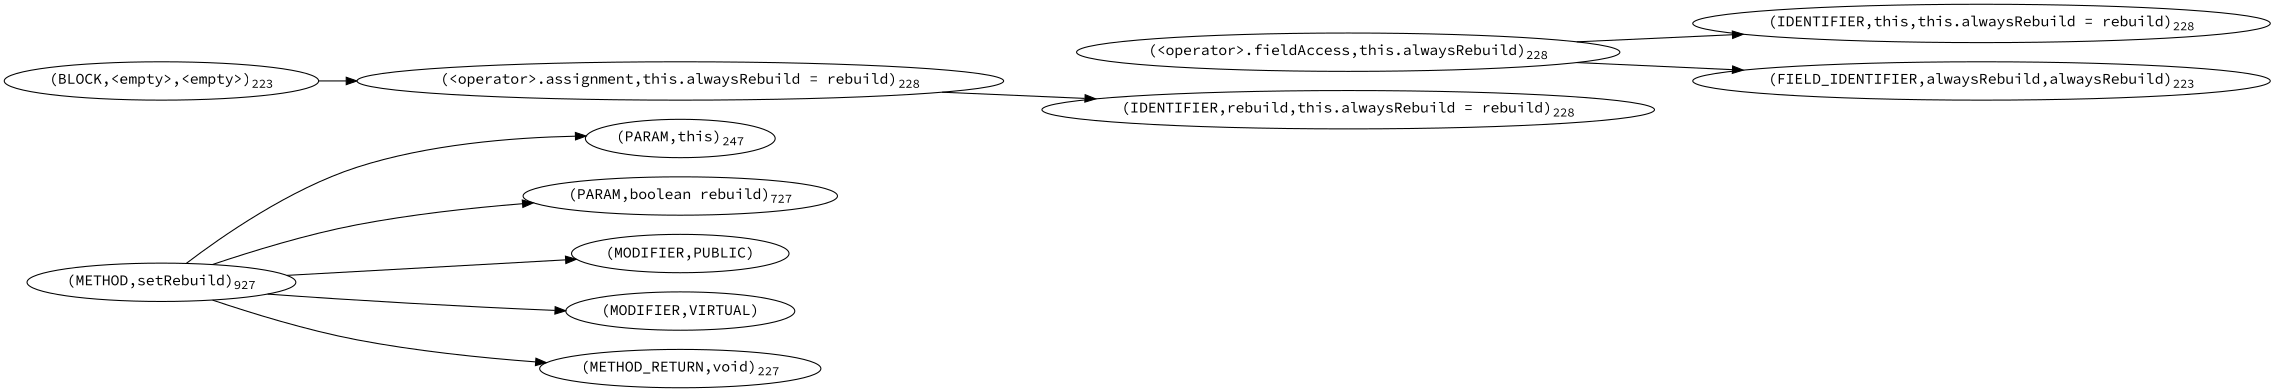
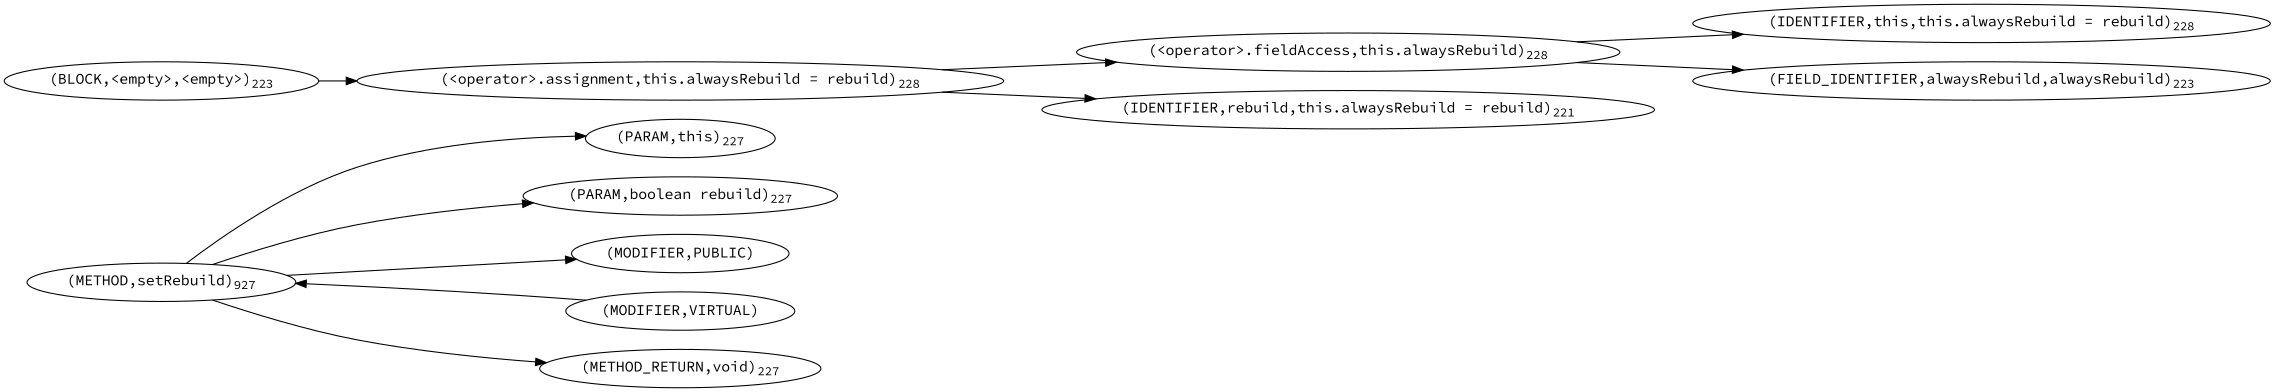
edge "(<operator>.assignment,this.alwaysRebuild = rebuild)" -> "(<operator>.fieldAccess,this.alwaysRebuild)": added
node "(IDENTIFIER,rebuild,this.alwaysRebuild = rebuild)": text "228" -> "221"
node "(PARAM,this)": text "247" -> "227"
node "(PARAM,boolean rebuild)": text "727" -> "227"
edge "(METHOD,setRebuild)" -> "(MODIFIER,VIRTUAL)": reversed
